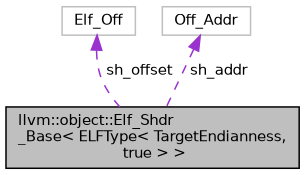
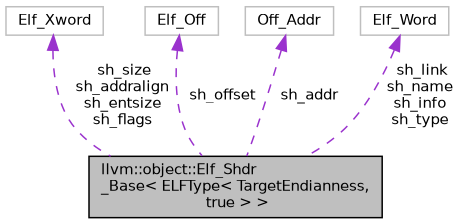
node "Elf_Xword": added
node "Elf_Word": added
